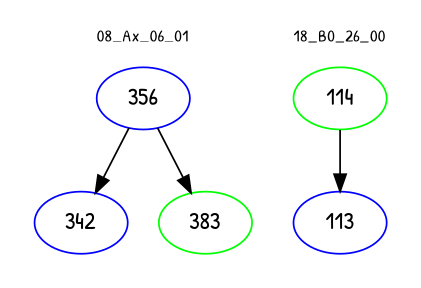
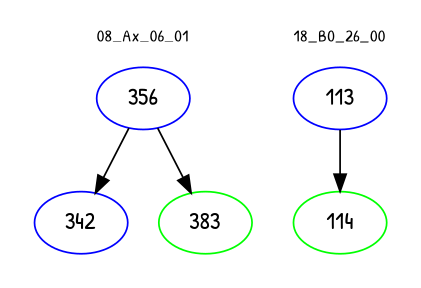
edge "114" -> "113": reversed
